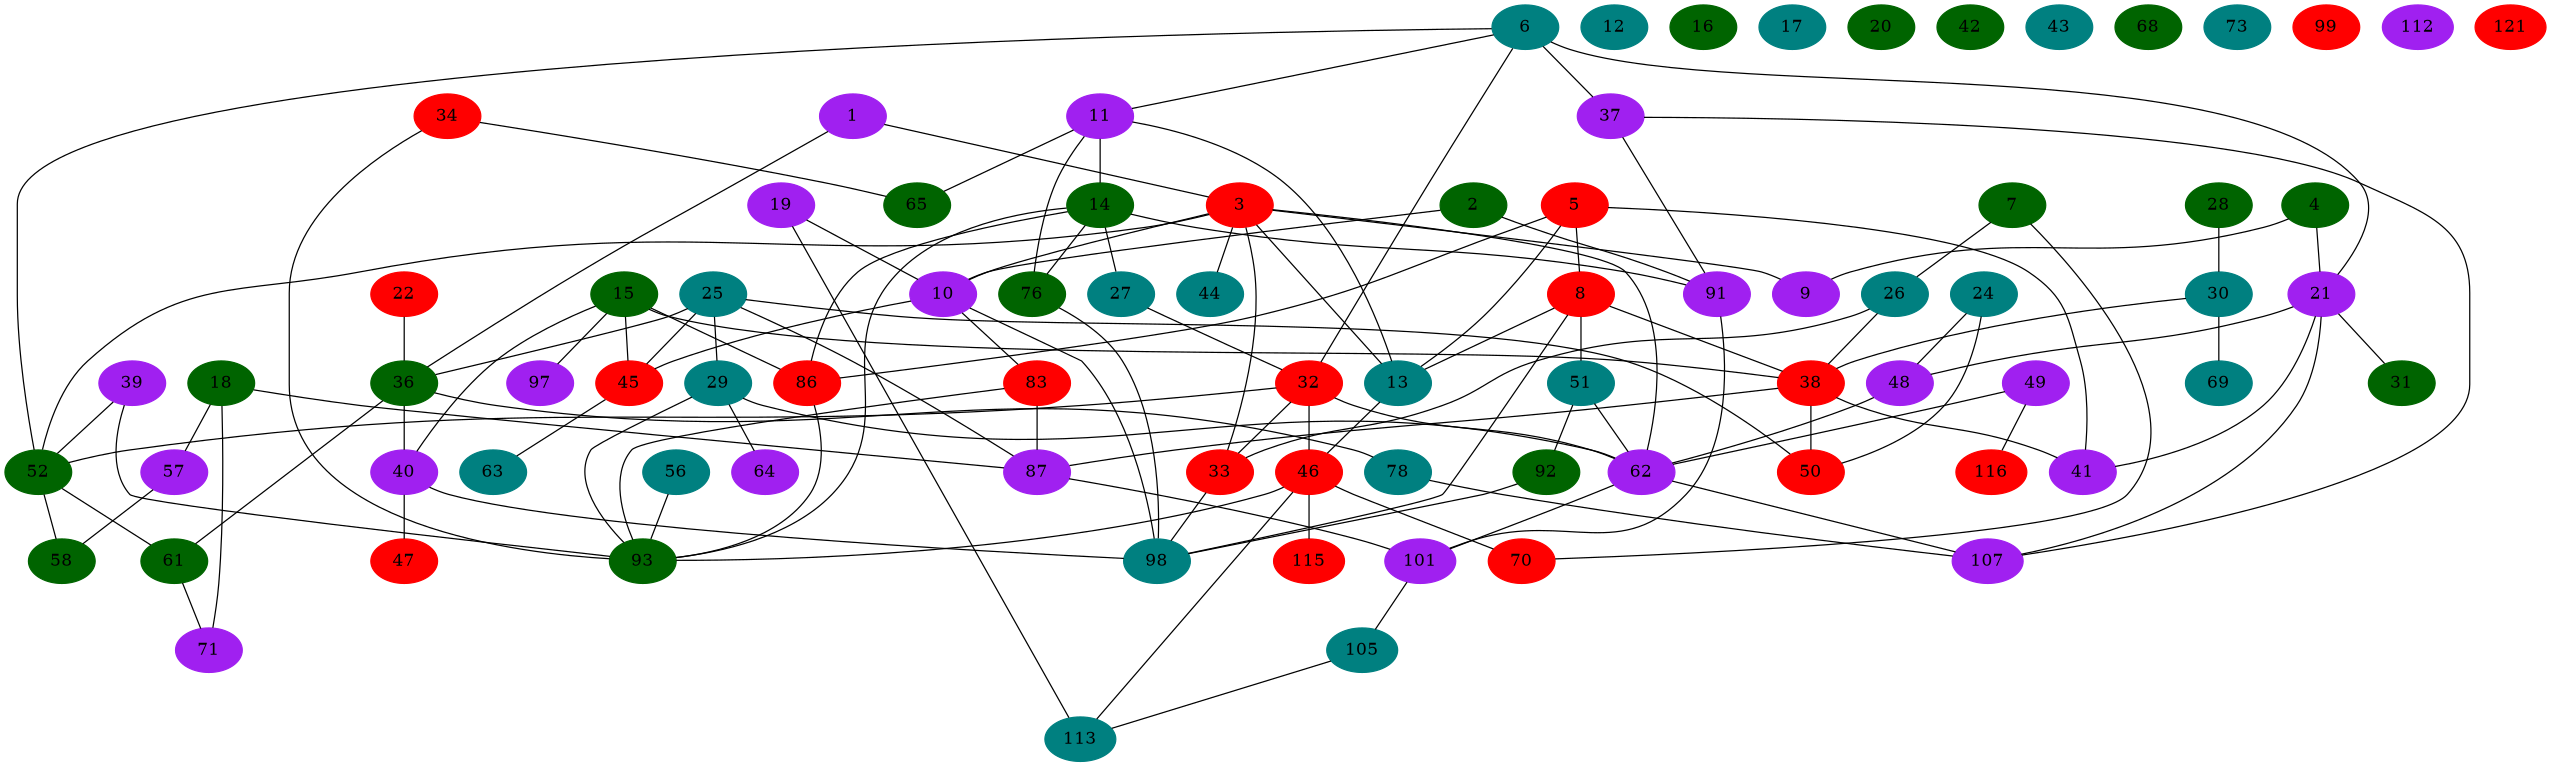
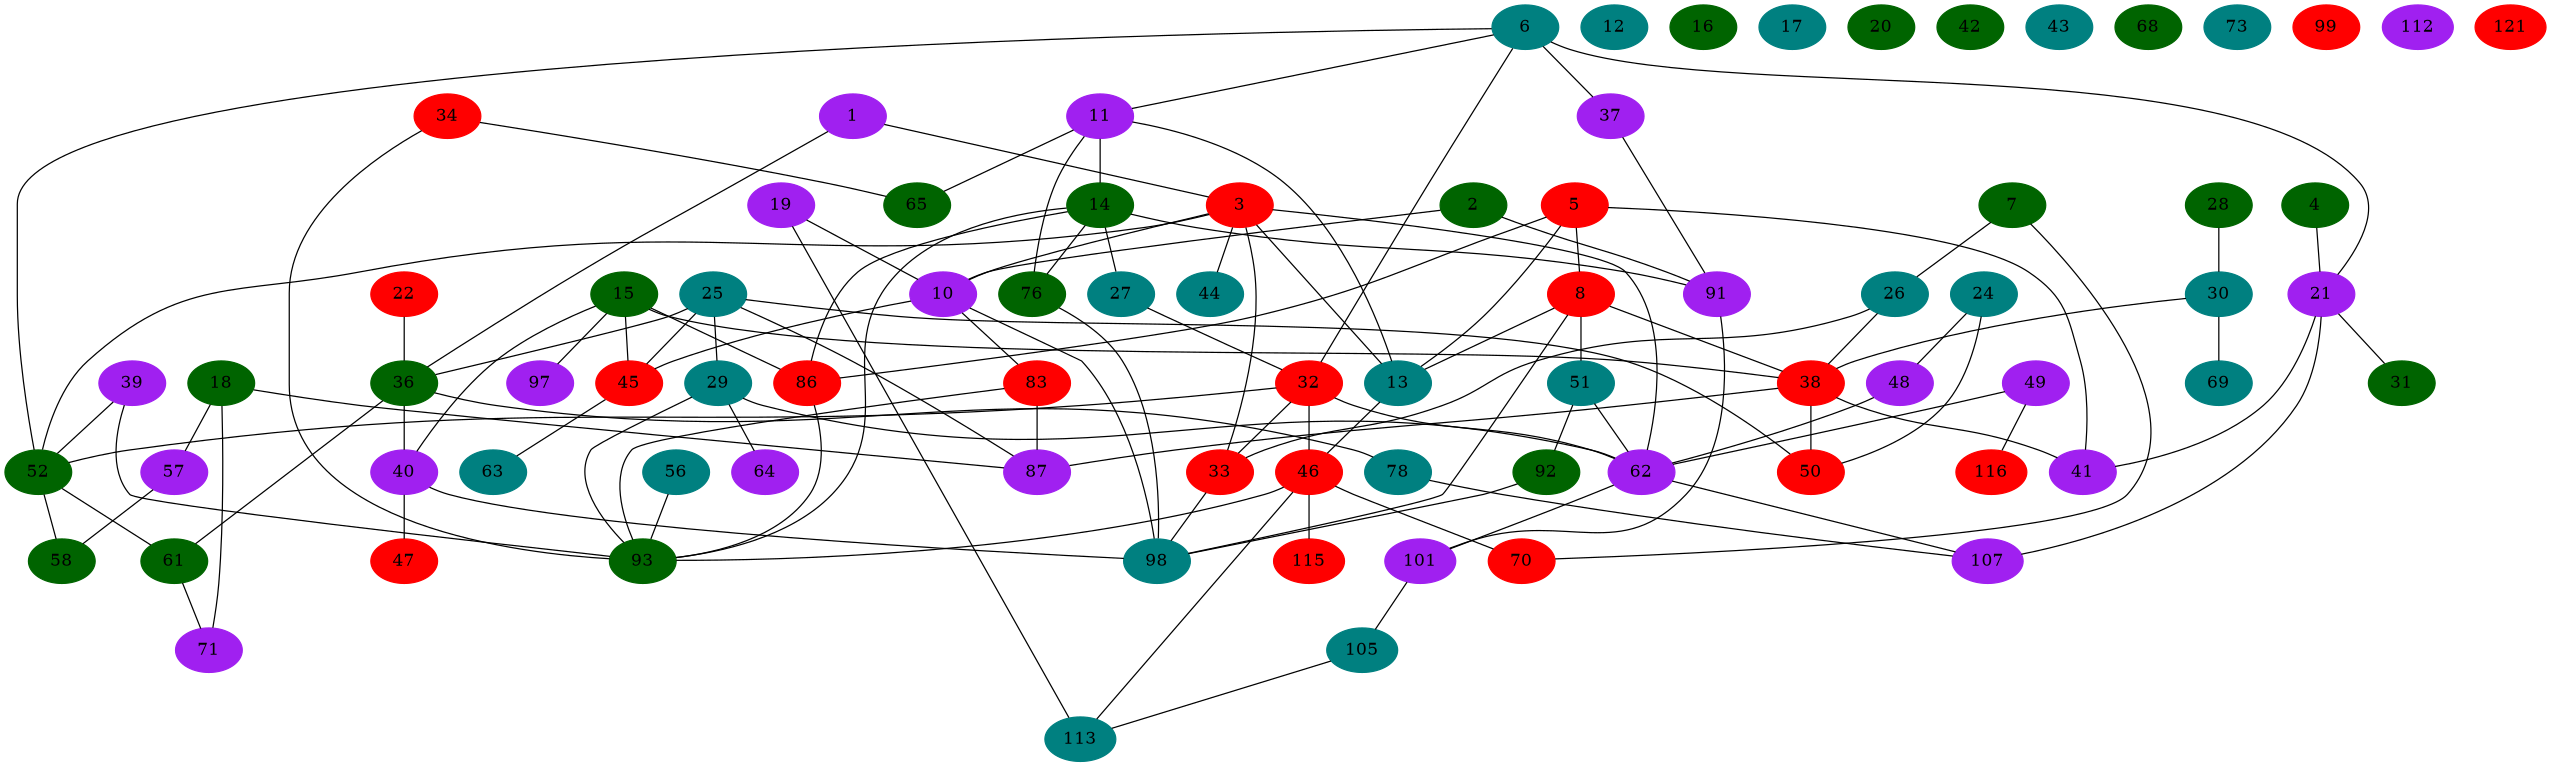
edge "37" -- "107": removed
node "9": removed
edge "21" -- "48": removed
edge "87" -- "101": removed
